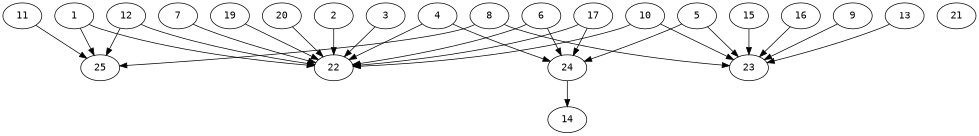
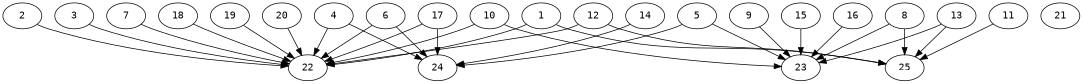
node "18": added
edge "13" -> "25": added
edge "24" -> "14": reversed
